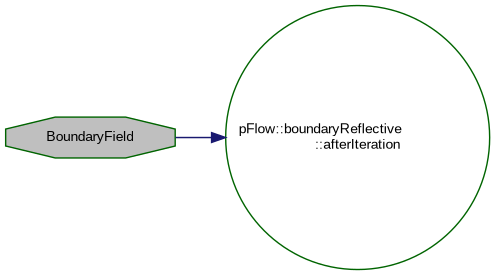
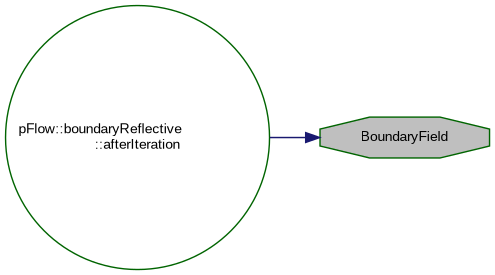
edge "BoundaryField" -> "pFlow::boundaryReflective ::afterIteration": reversed
